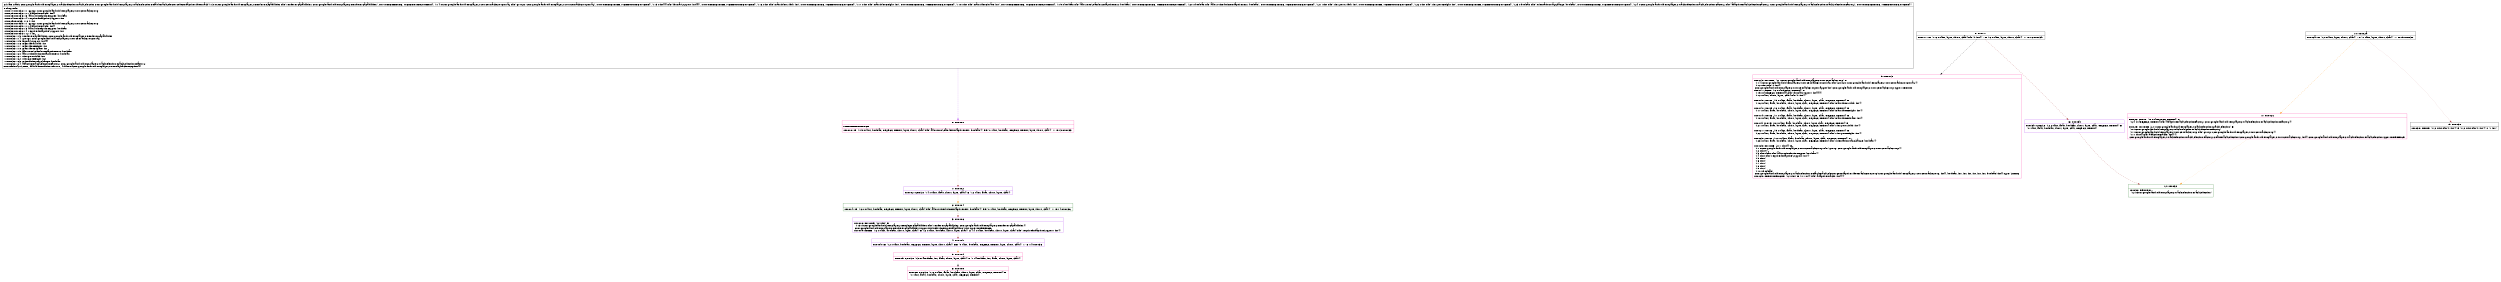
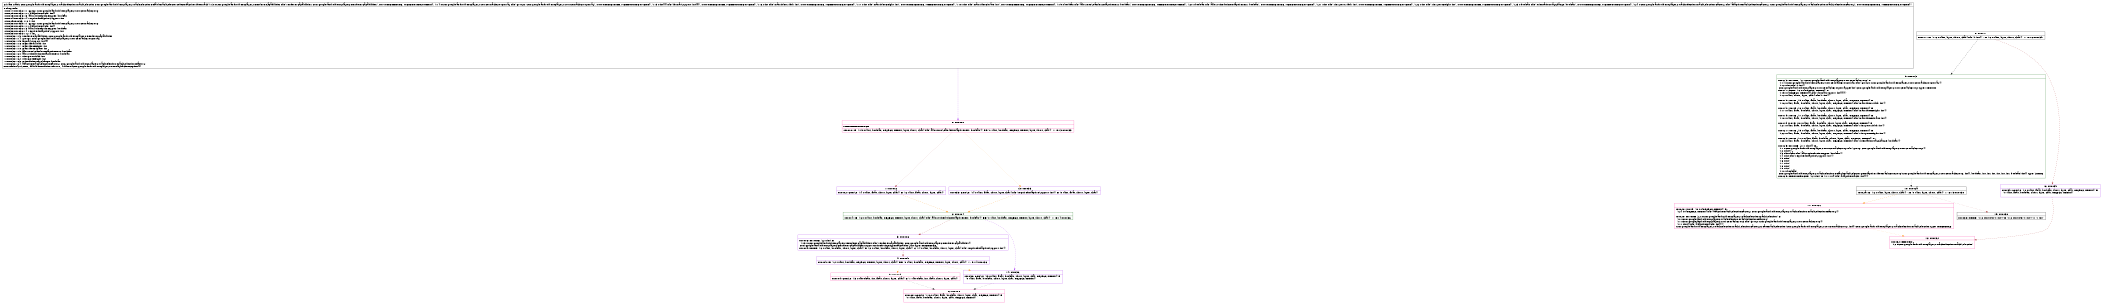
node "9: 0x0013": color deeppink -> darkgreen
edge "9: 0x0013" -> "10: 0x002a": added
node "13: 0x0033": added
node "12: 0x0032": color darkgreen -> deeppink
node "14: 0x0036": added
